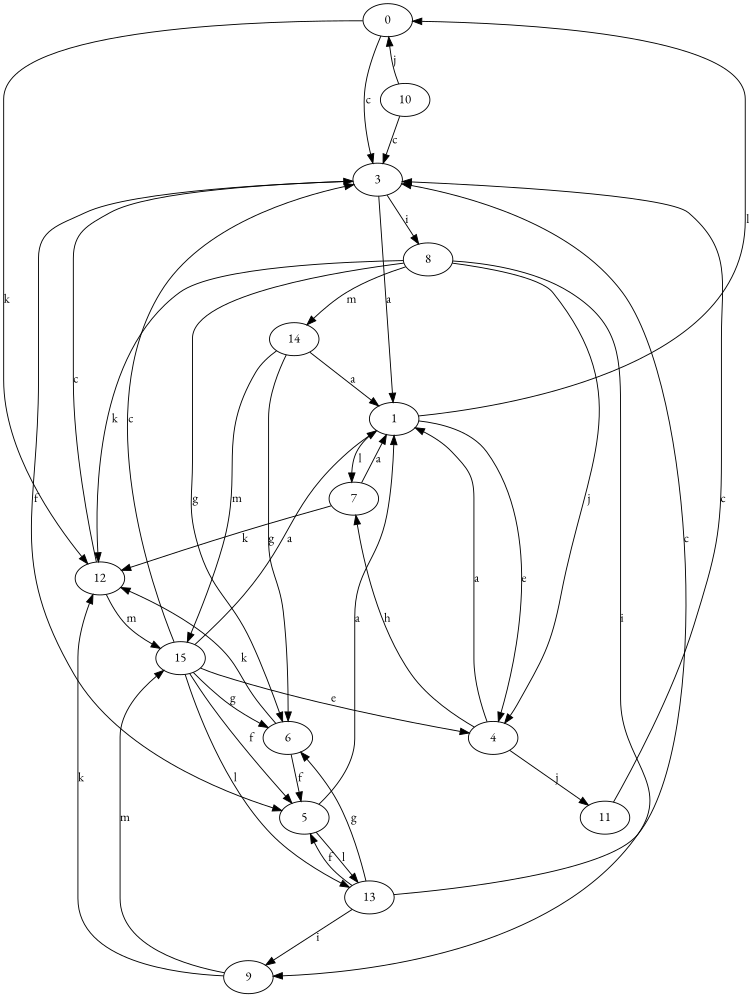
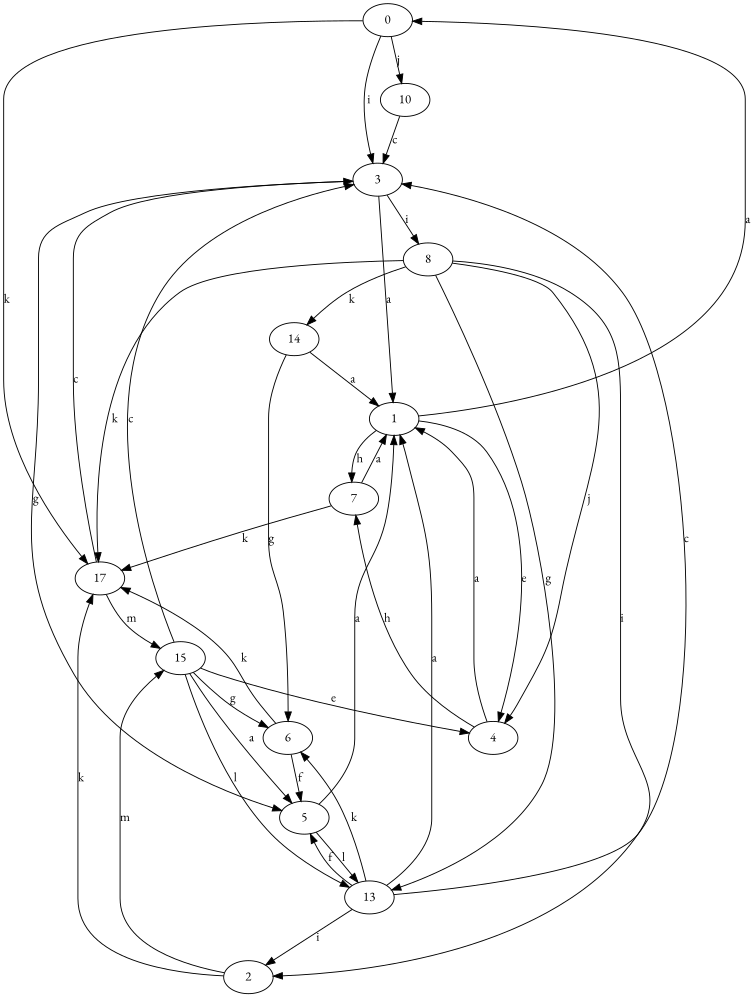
edge "10" -> "0": reversed
edge "0" -> "3": label "c" -> "i"
edge "1" -> "0": label "l" -> "a"
edge "8" -> "14": label "m" -> "k"
edge "8" -> "6": now "8" -> "13"
edge "1" -> "7": label "l" -> "h"
edge "14" -> "15": removed, label "m"
edge "3" -> "5": label "f" -> "g"
edge "15" -> "1": now "13" -> "1"
node "12": label "12" -> "17"
edge "15" -> "5": label "f" -> "a"
edge "13" -> "6": label "g" -> "k"
node "11": removed
node "9": label "9" -> "2"
